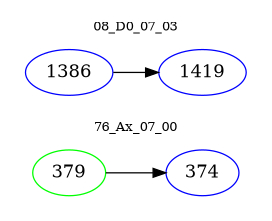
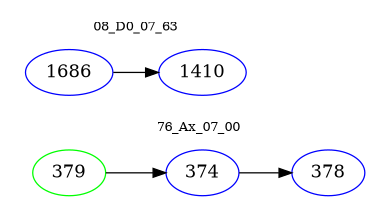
cluster "08_D0_07_03": label "08_D0_07_03" -> "08_D0_07_63"
node "1386": label "1386" -> "1686"
node "1419": label "1419" -> "1410"
node "378": added
